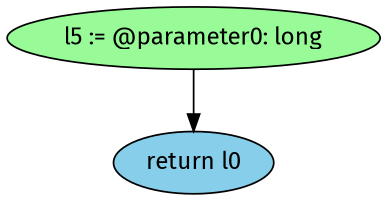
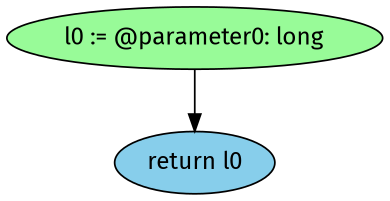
node "l5 := @parameter0: long": label "l5 := @parameter0: long" -> "l0 := @parameter0: long"
